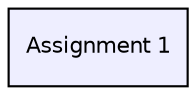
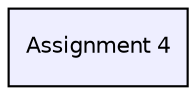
node "Assignment 1": label "Assignment 1" -> "Assignment 4"
